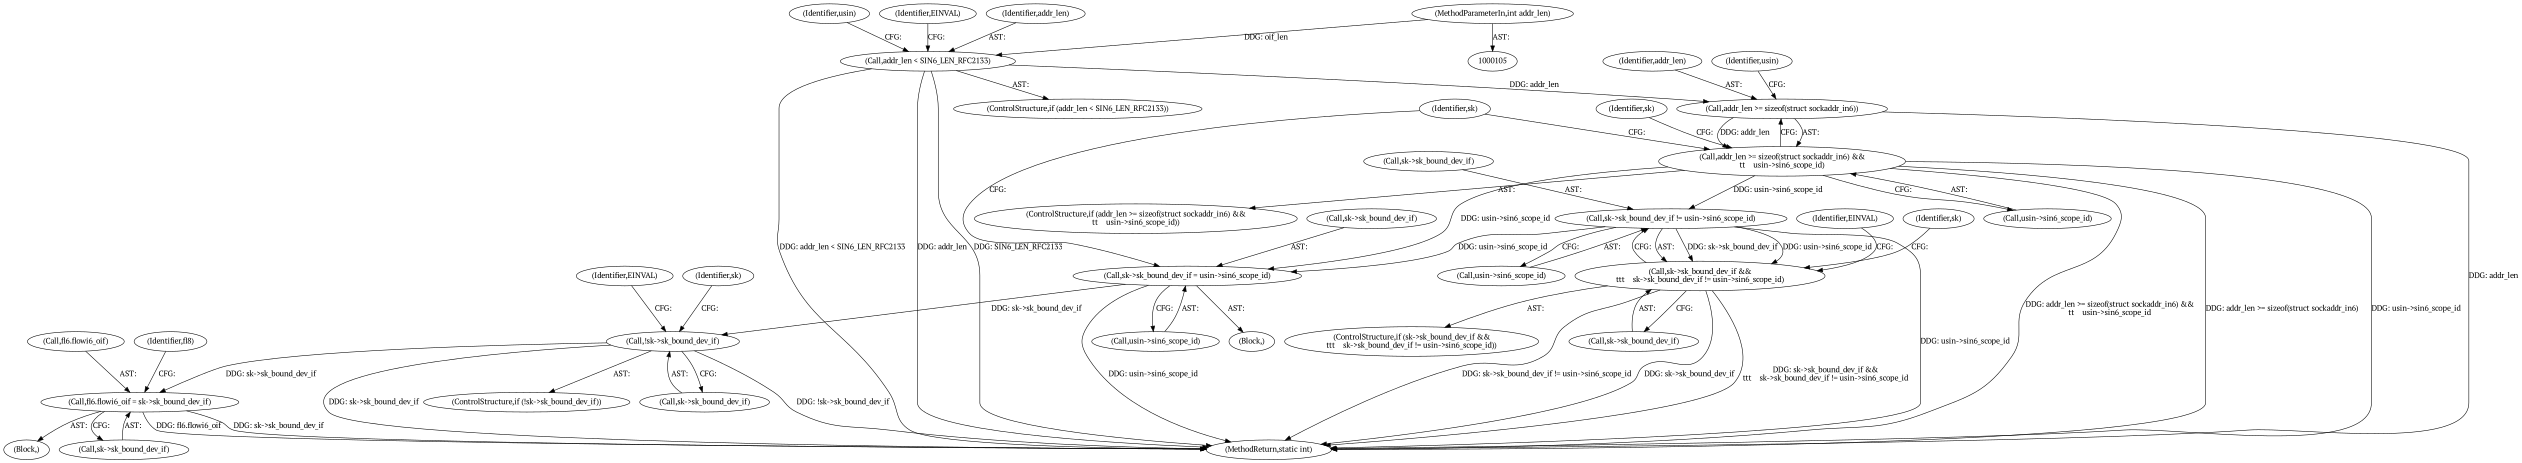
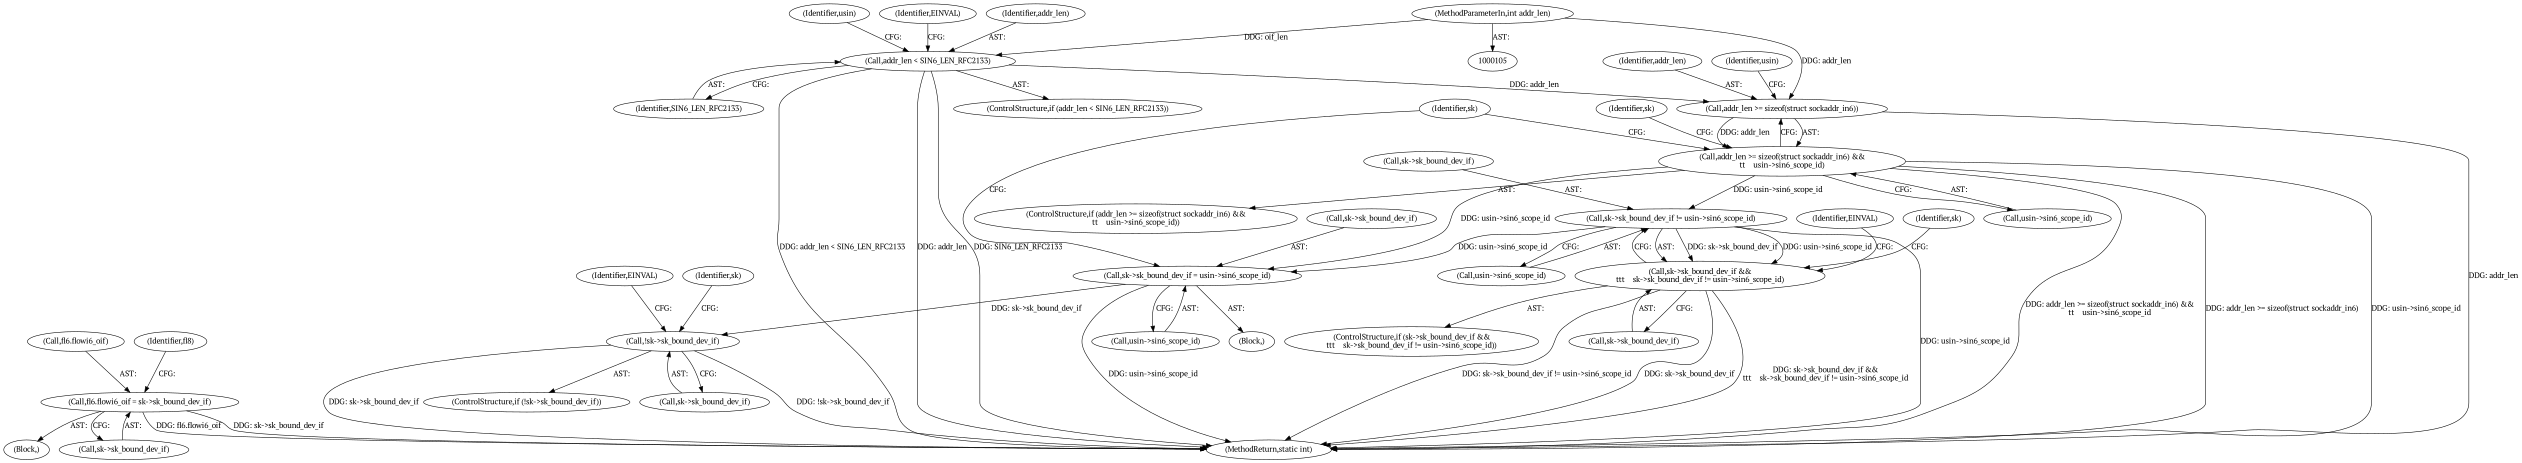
edge "(MethodParameterIn,int addr_len)" -> "(Call,addr_len >= sizeof(struct sockaddr_in6))": added, label "DDG: addr_len"
node "(Identifier,SIN6_LEN_RFC2133)": added
edge "(Call,!sk->sk_bound_dev_if)" -> "(Call,fl6.flowi6_oif = sk->sk_bound_dev_if)": removed, label "DDG: sk->sk_bound_dev_if"
